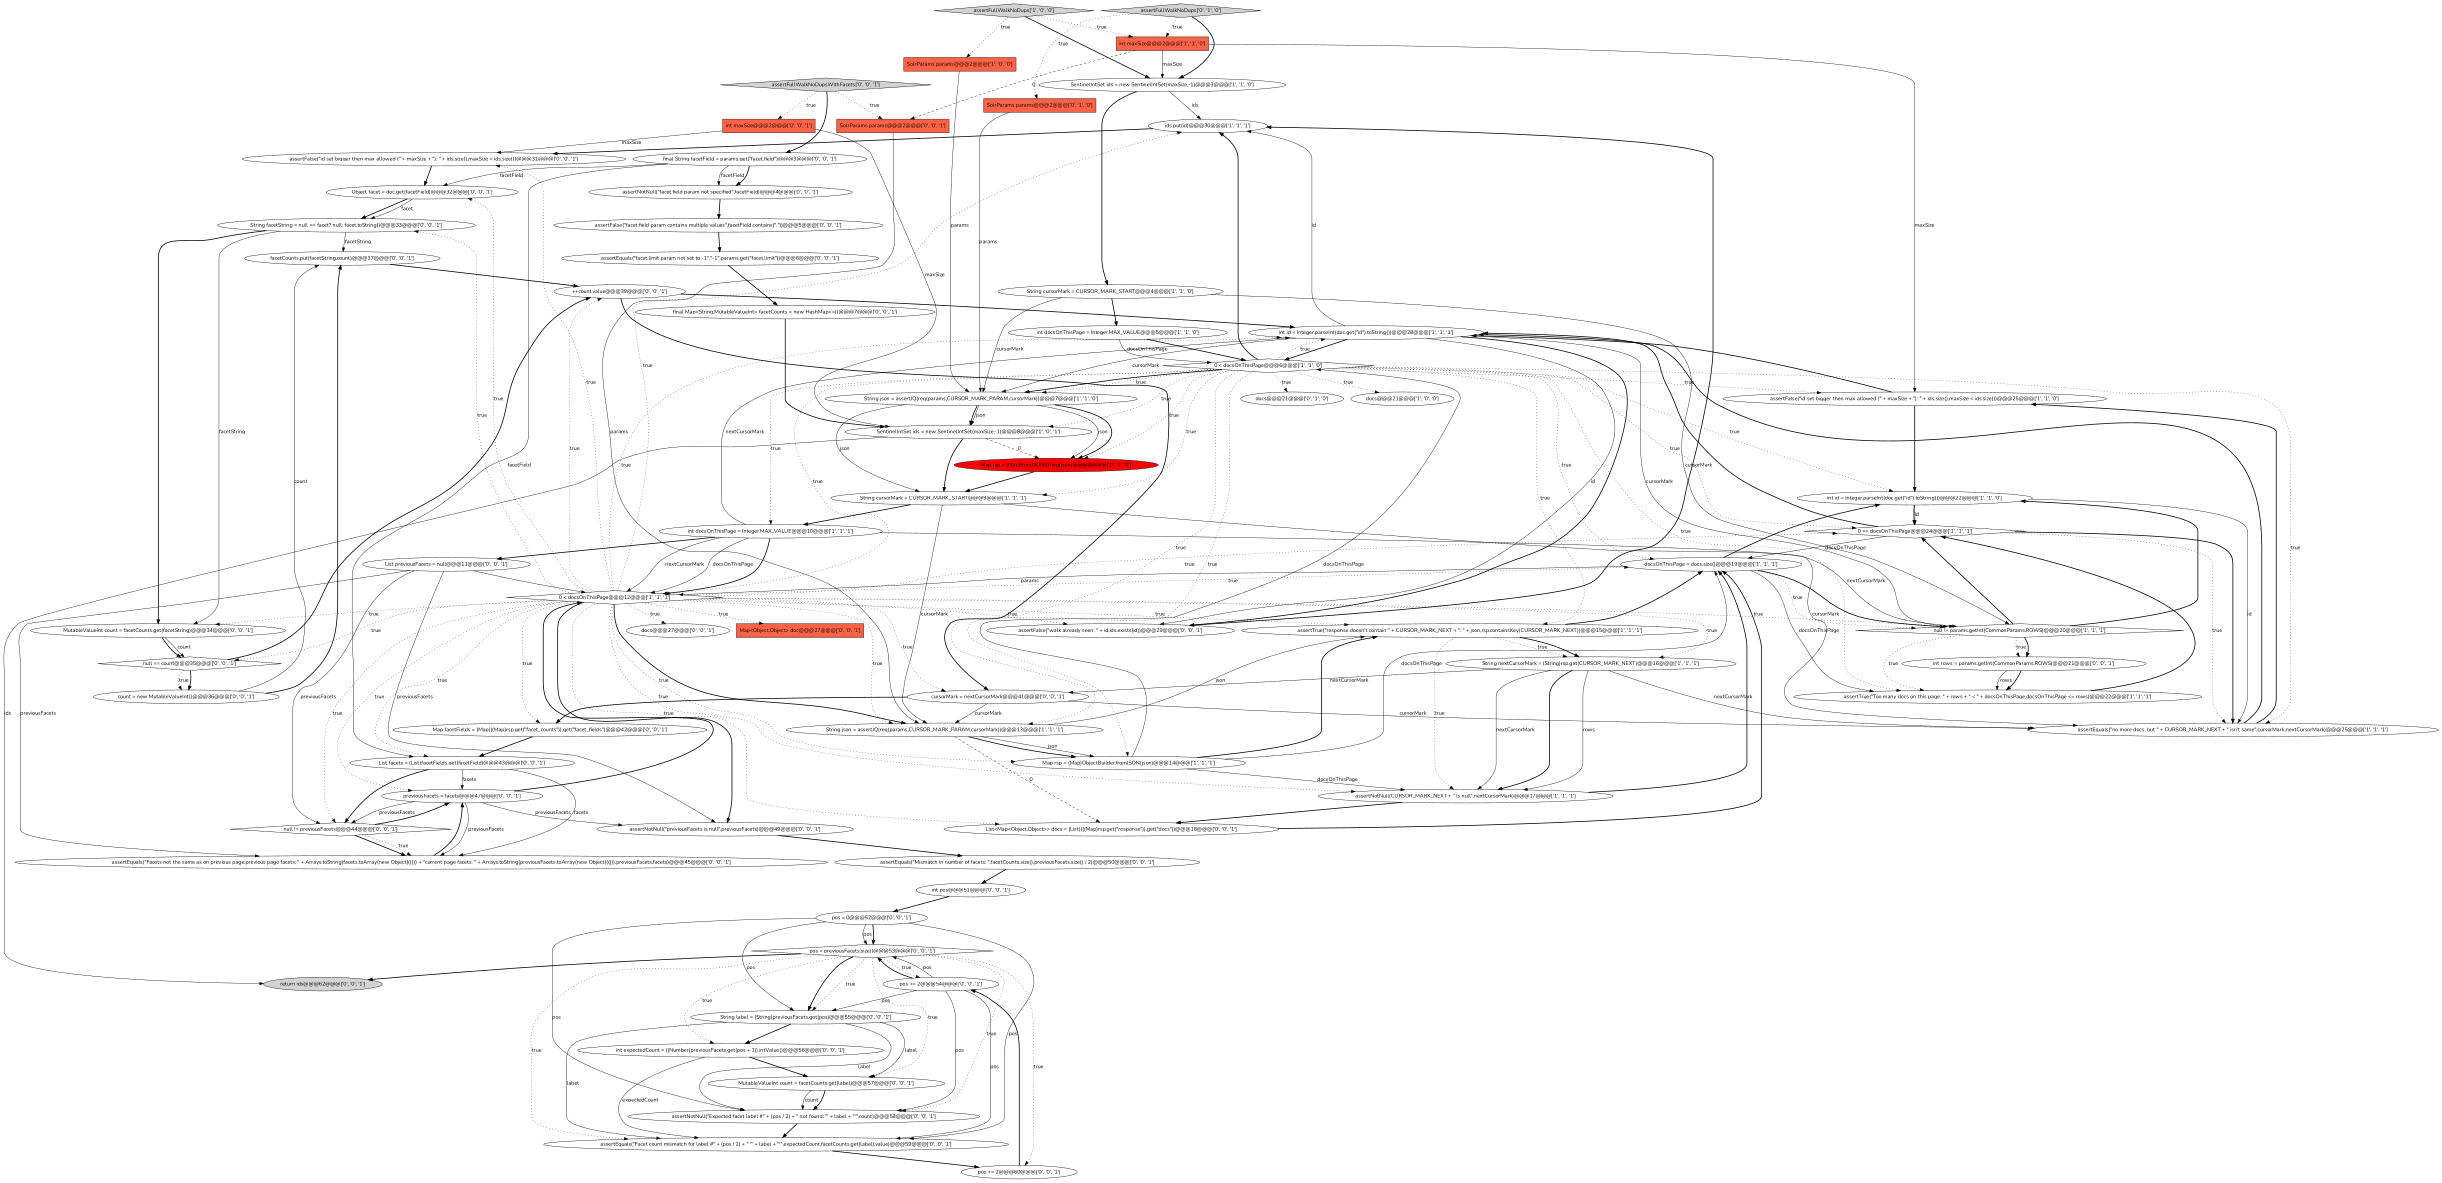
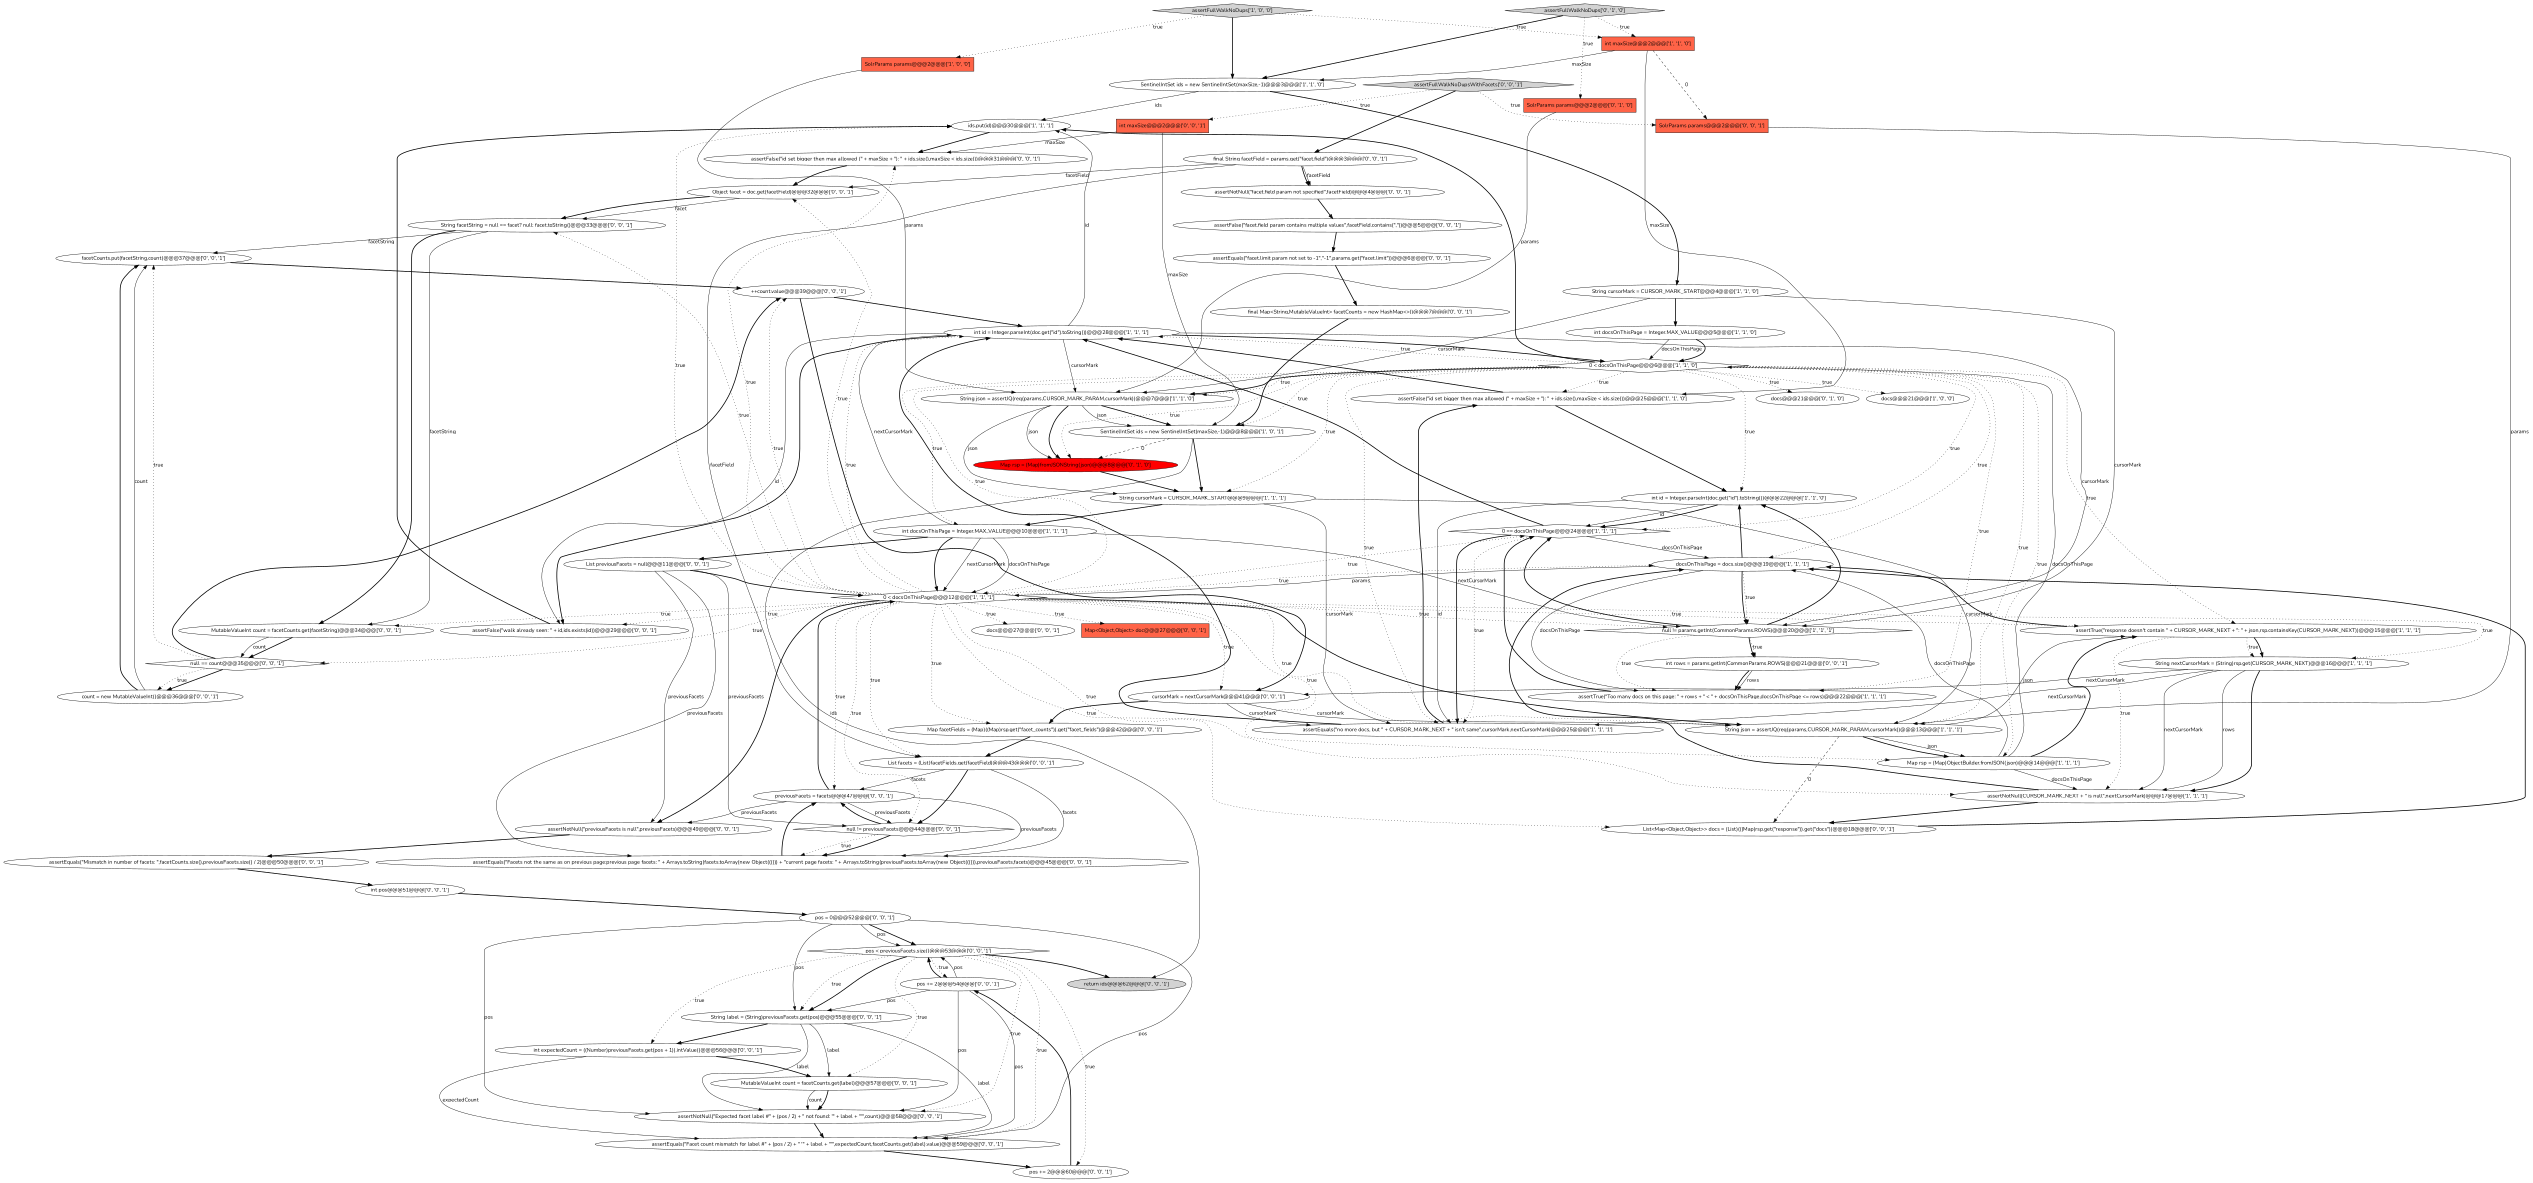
edge "null == count@@@35@@@['0', '0', '1']" -> "facetCounts.put(facetString,count)@@@37@@@['0', '0', '1']": added, label "true"
edge "List previousFacets = null@@@11@@@['0', '0', '1']" -> "0 < docsOnThisPage@@@12@@@['1', '1', '1']": style solid -> bold
